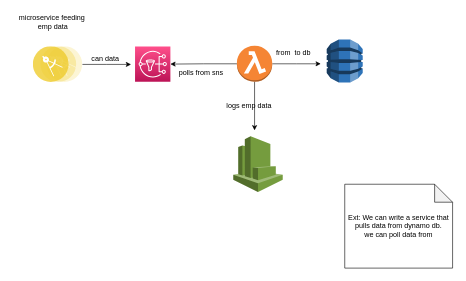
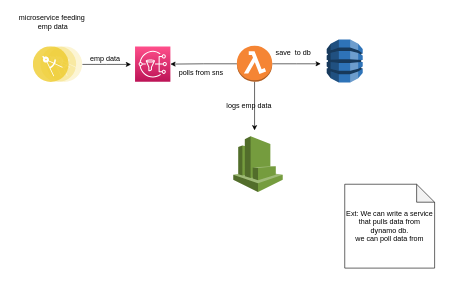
node "from to db": label "from to db" -> "save to db"
node "can data": label "can data" -> "emp data"
node "Ext: We can write a service that pulls data from dynamo db. we can poll data from": size 108x84 -> 90x84
